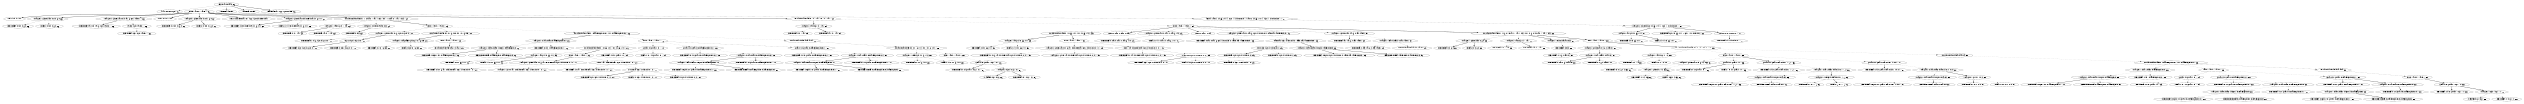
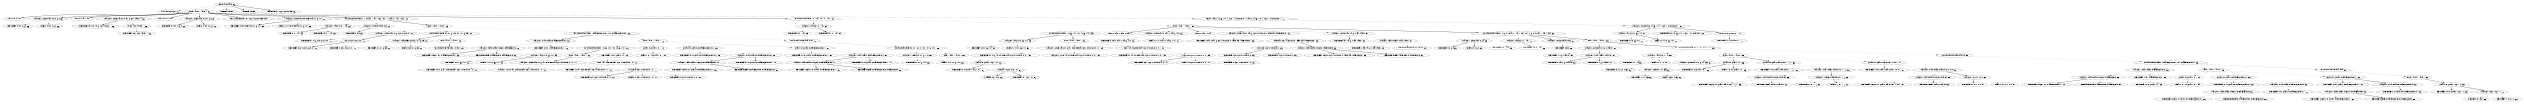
node "(LOCAL,int len: int)": added
